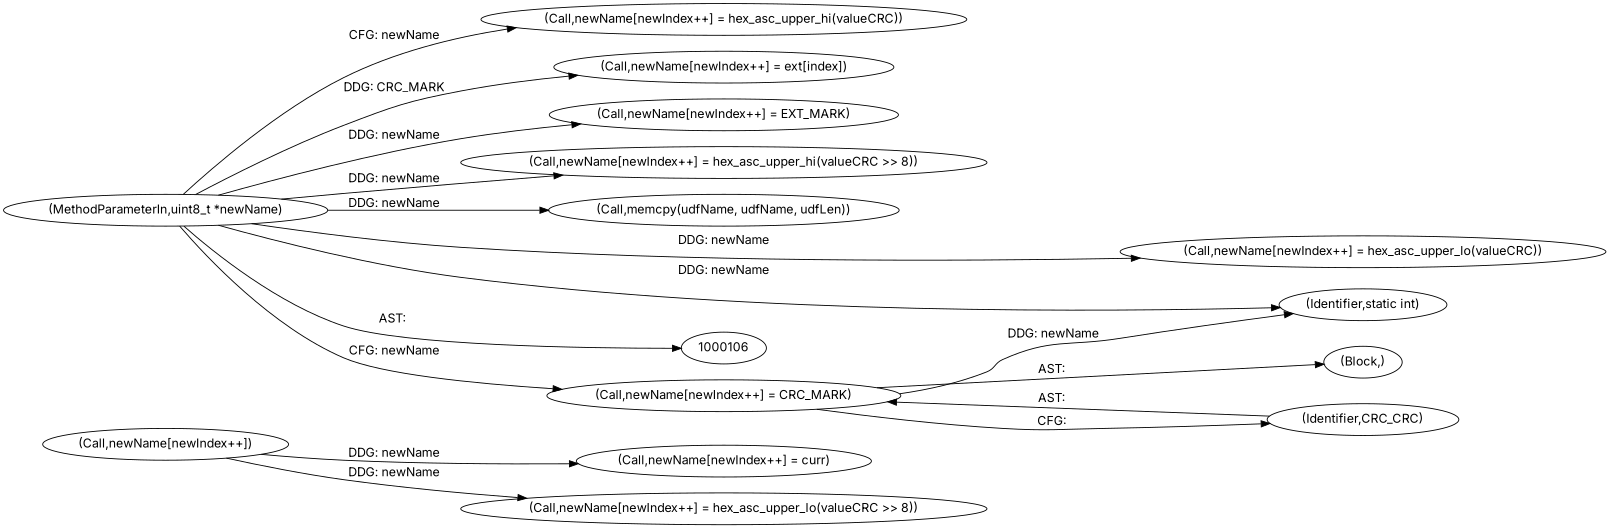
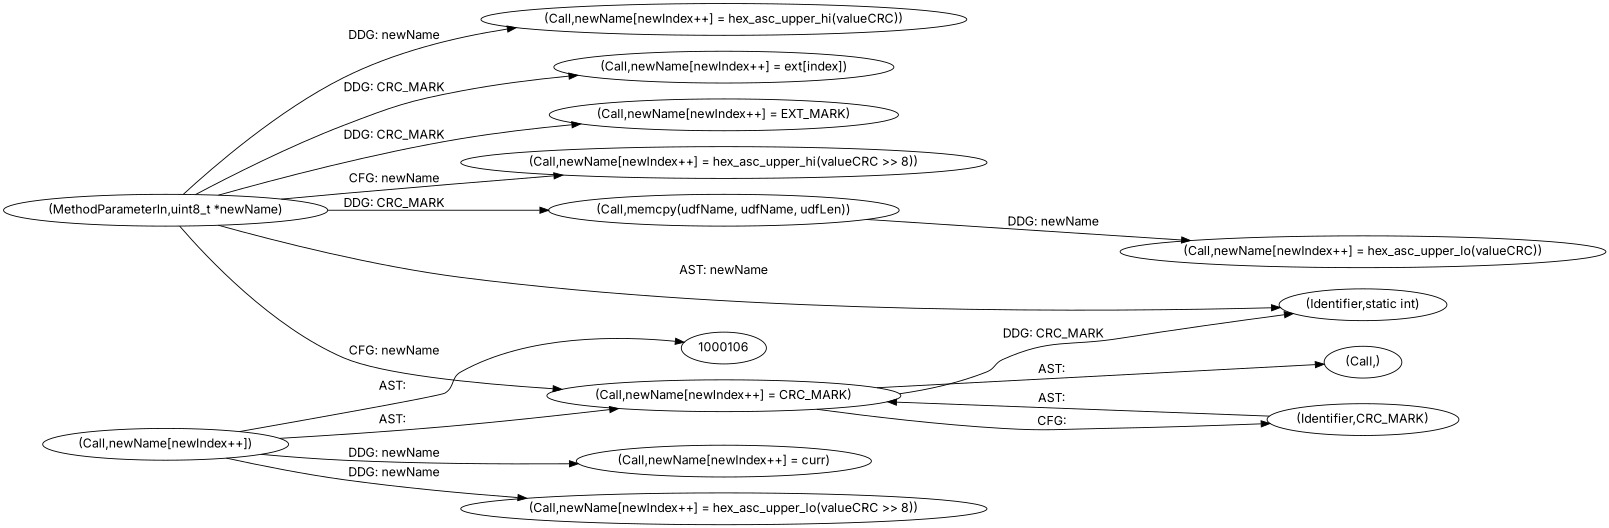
edge "(MethodParameterIn,uint8_t *newName)" -> "(Call,newName[newIndex++] = hex_asc_upper_hi(valueCRC))": label "CFG: newName" -> "DDG: newName"
edge "(MethodParameterIn,uint8_t *newName)" -> "(Call,newName[newIndex++] = EXT_MARK)": label "DDG: newName" -> "DDG: CRC_MARK"
edge "(MethodParameterIn,uint8_t *newName)" -> "(Call,newName[newIndex++] = hex_asc_upper_hi(valueCRC >> 8))": label "DDG: newName" -> "CFG: newName"
edge "(MethodParameterIn,uint8_t *newName)" -> "(Call,memcpy(udfName, udfName, udfLen))": label "DDG: newName" -> "DDG: CRC_MARK"
edge "(MethodParameterIn,uint8_t *newName)" -> "(Call,newName[newIndex++] = hex_asc_upper_lo(valueCRC))": now "(Call,memcpy(udfName, udfName, udfLen))" -> "(Call,newName[newIndex++] = hex_asc_upper_lo(valueCRC))"
edge "(MethodParameterIn,uint8_t *newName)" -> "(Identifier,static int)": label "DDG: newName" -> "AST: newName"
edge "(Call,newName[newIndex++] = CRC_MARK)" -> "(Identifier,static int)": label "DDG: newName" -> "DDG: CRC_MARK"
edge "(MethodParameterIn,uint8_t *newName)" -> "1000106": now "(Call,newName[newIndex++])" -> "1000106"
node "(Block,)": label "(Block,)" -> "(Call,)"
node "(Identifier,CRC_CRC)": label "(Identifier,CRC_CRC)" -> "(Identifier,CRC_MARK)"
edge "(Call,newName[newIndex++])" -> "(Call,newName[newIndex++] = CRC_MARK)": added, label "AST:"
